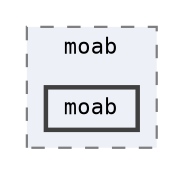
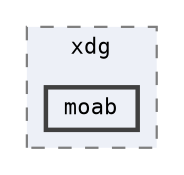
cluster "moab": label "moab" -> "xdg"
